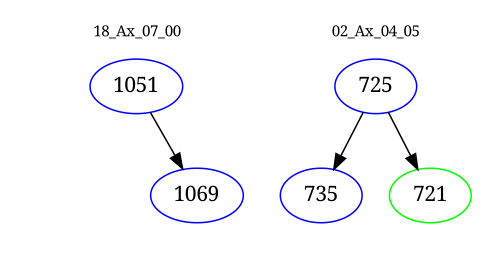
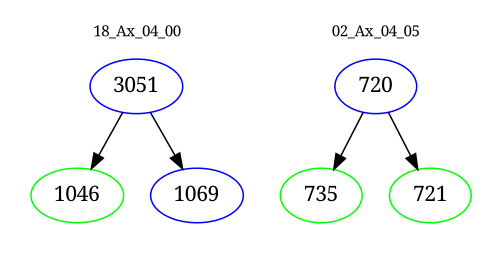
cluster "18_Ax_07_00": label "18_Ax_07_00" -> "18_Ax_04_00"
node "1051": label "1051" -> "3051"
node "725": label "725" -> "720"
node "1046": added
node "735": color blue -> green
